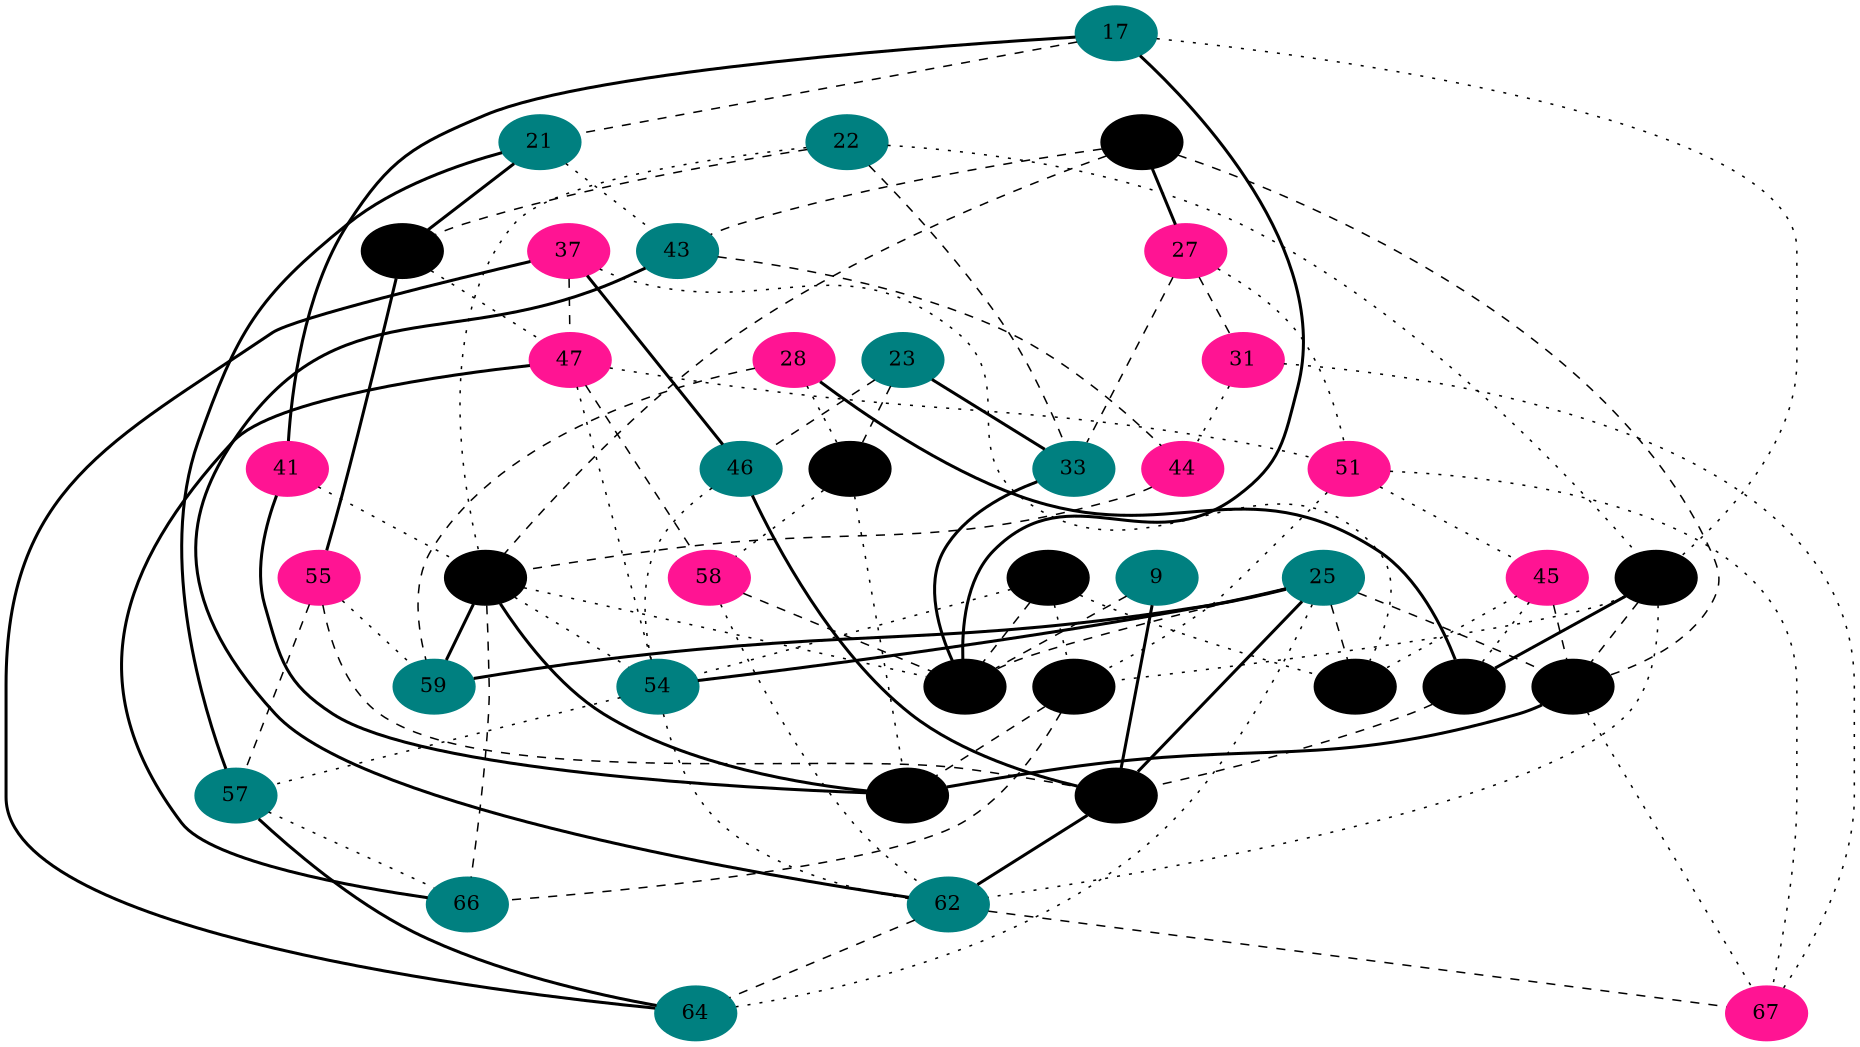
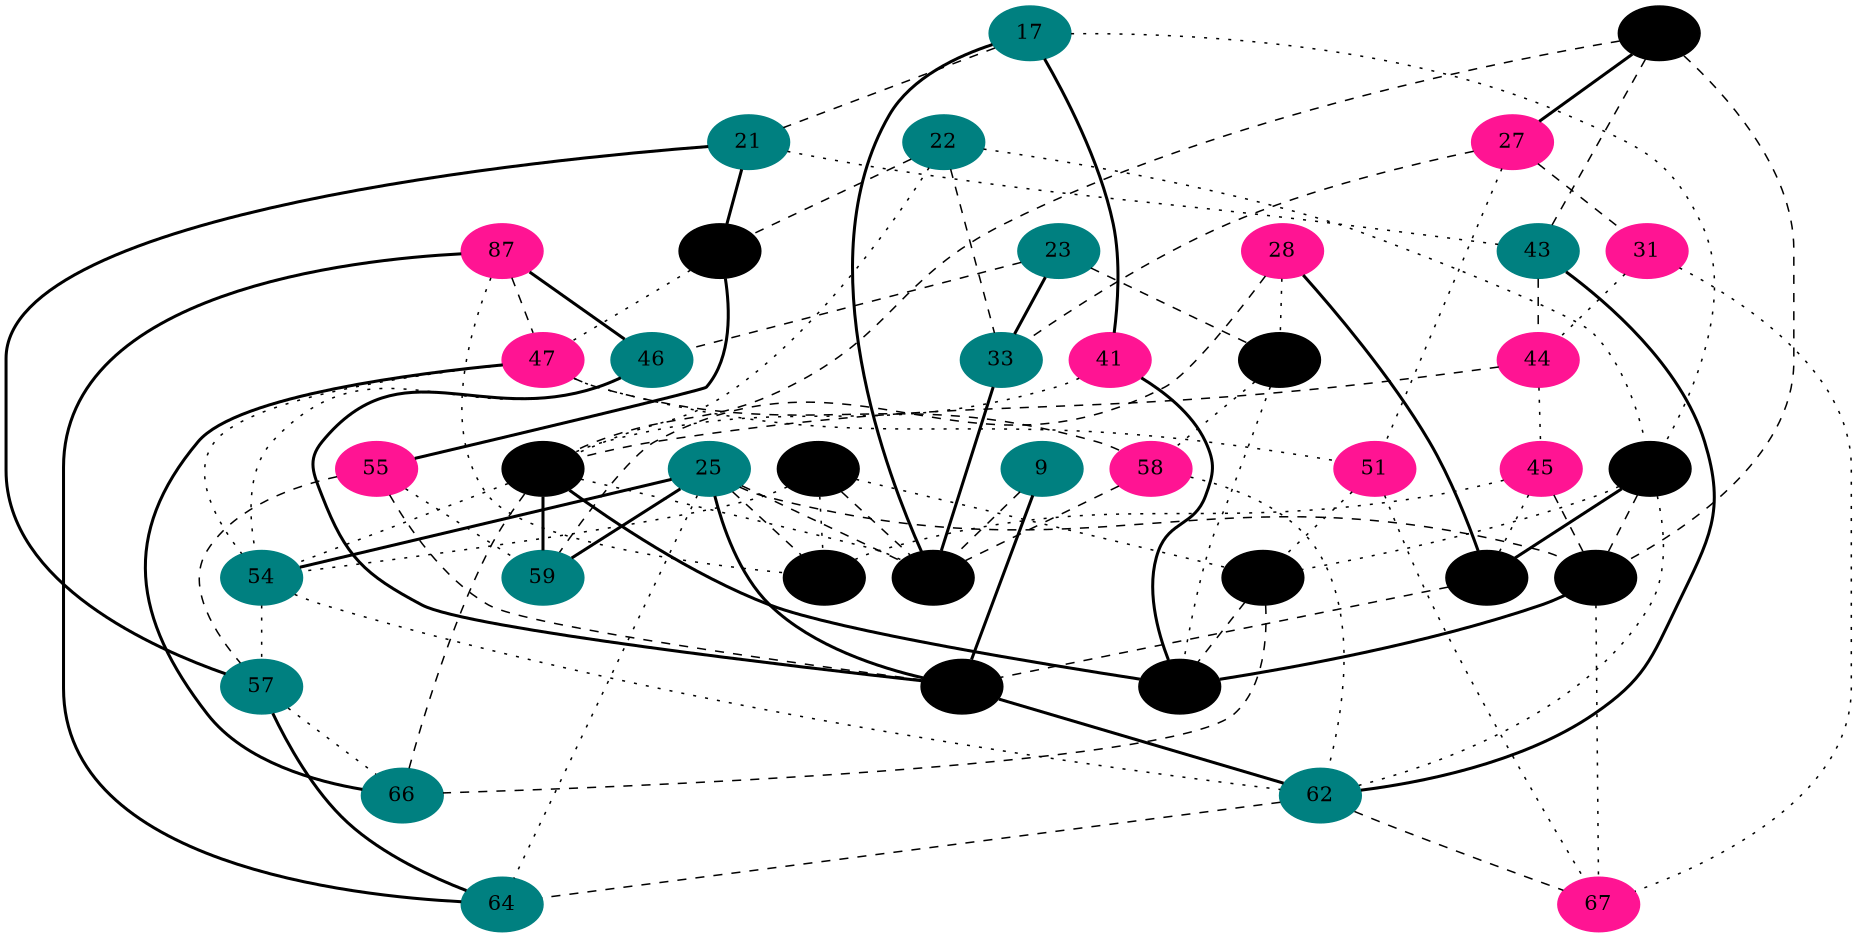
node "37": label "37" -> "87"
edge "51" -- "45": now "44" -- "45"
